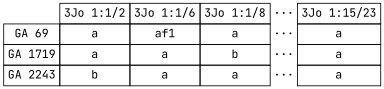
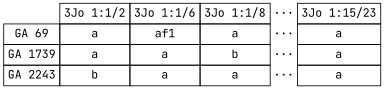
node "3Jo 1:1/2": text "GA 1719" -> "GA 1739"
